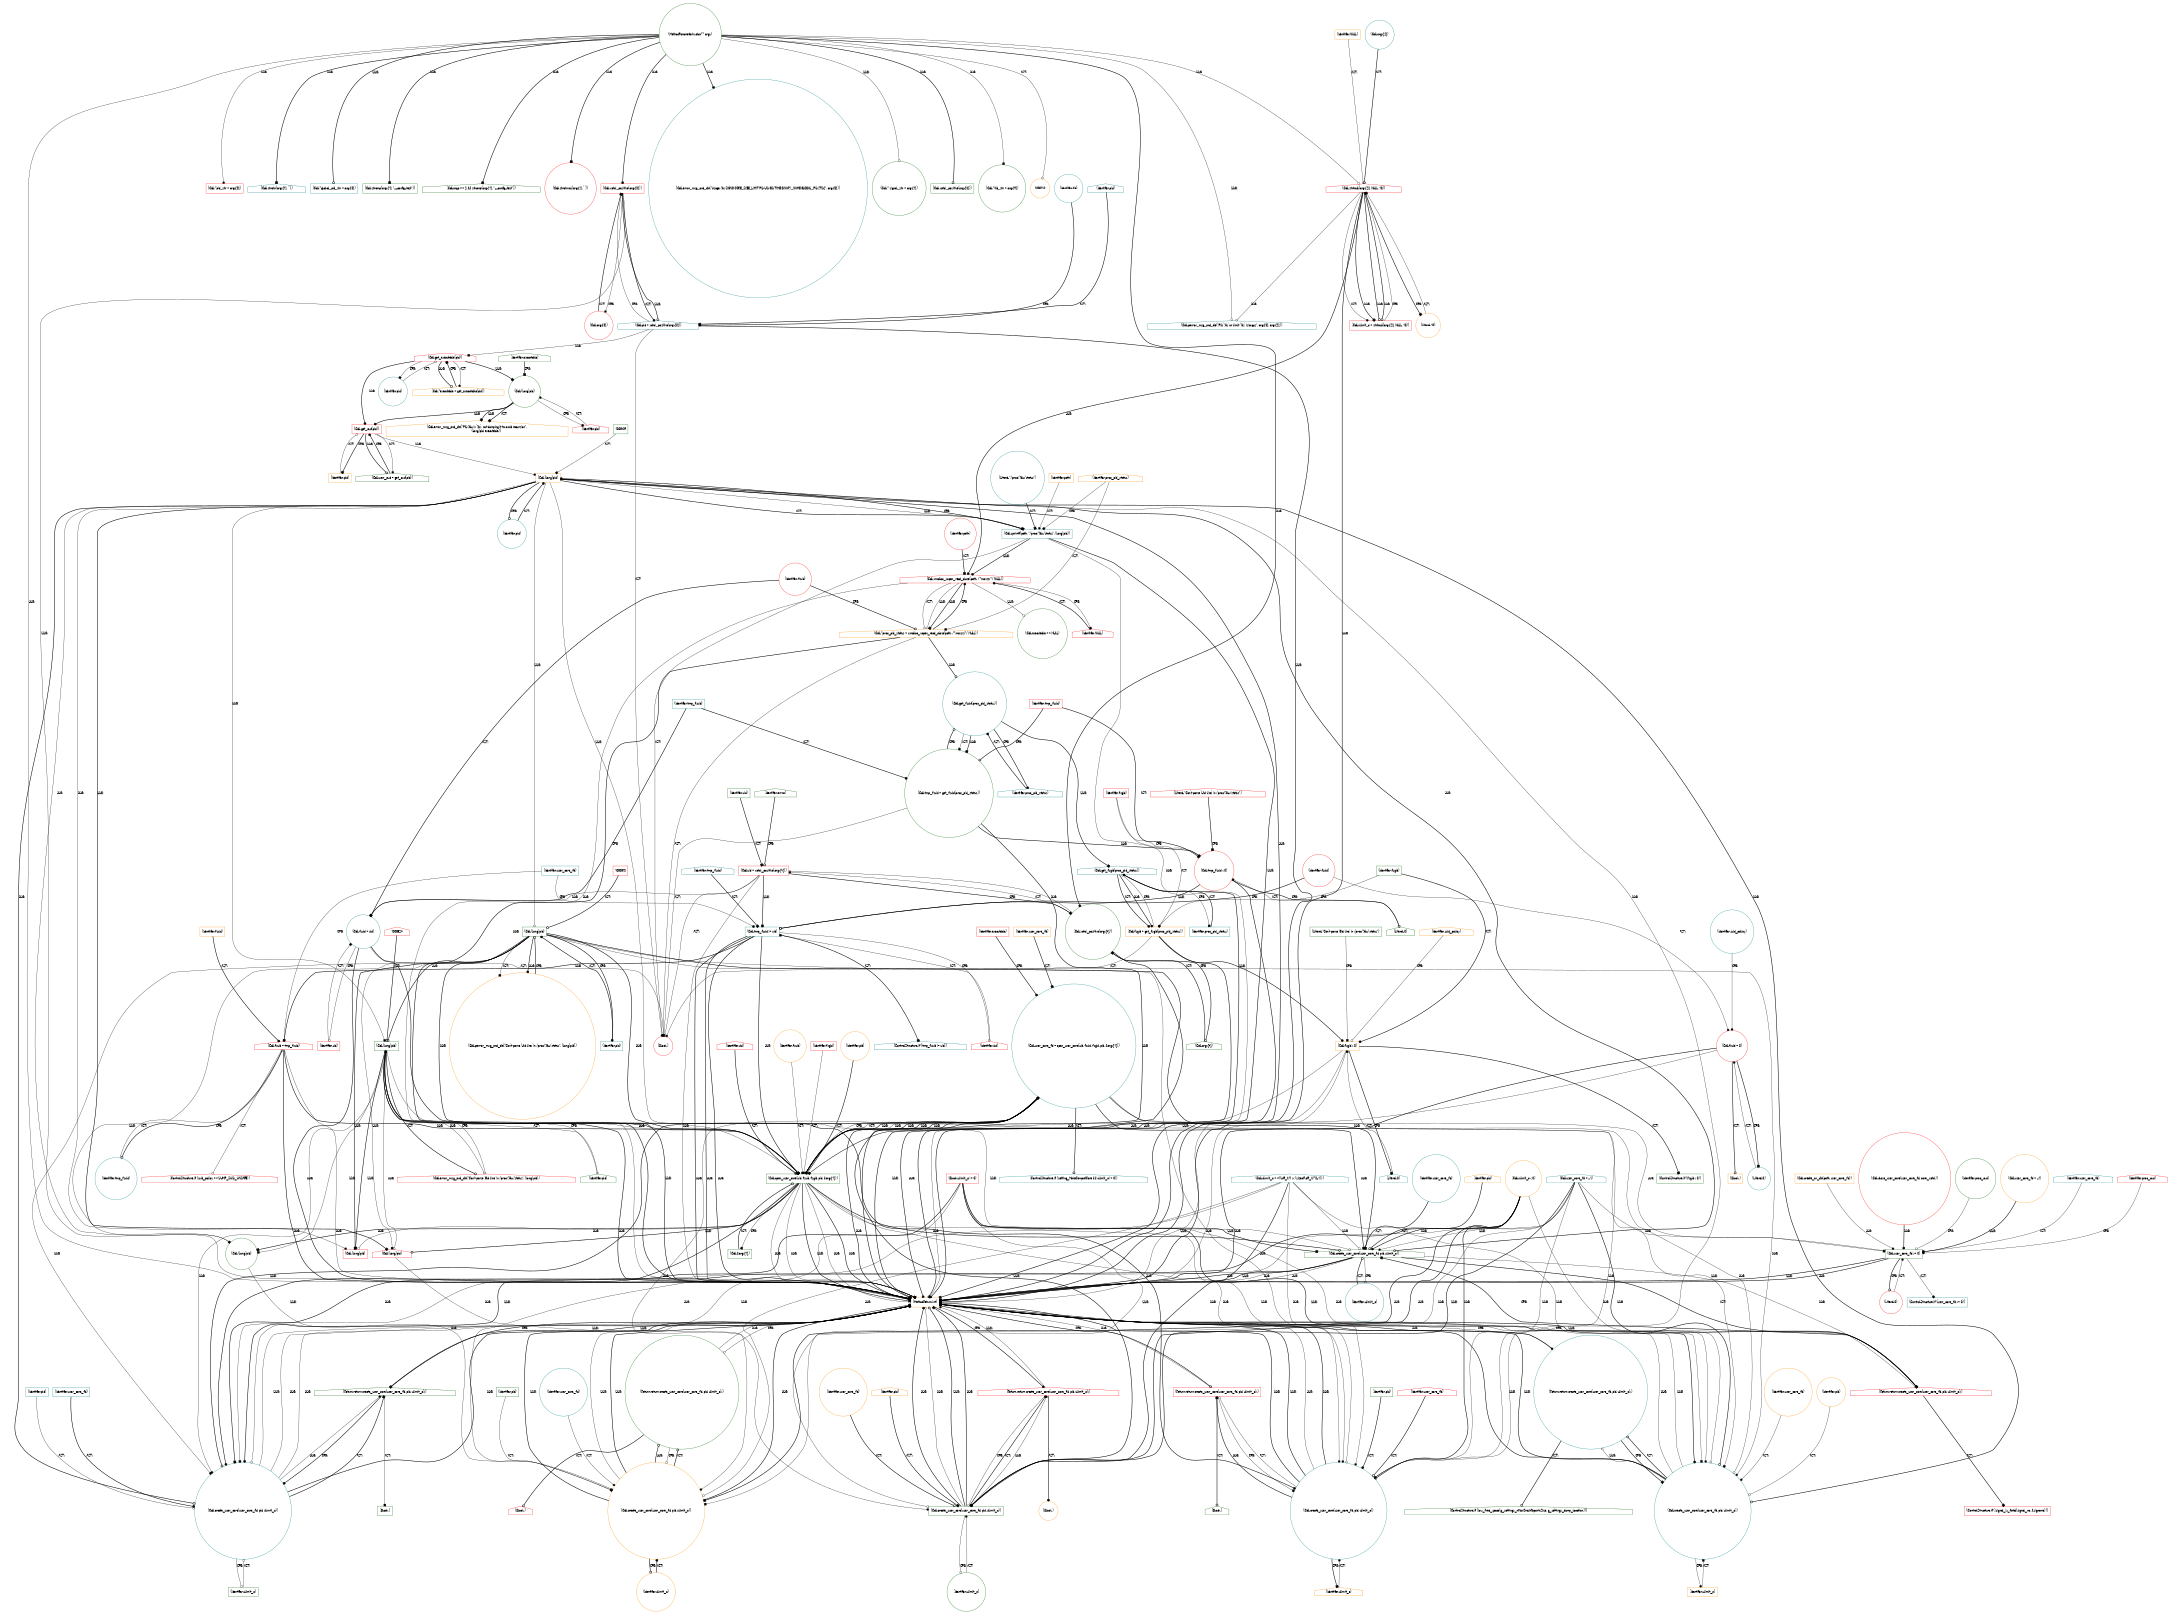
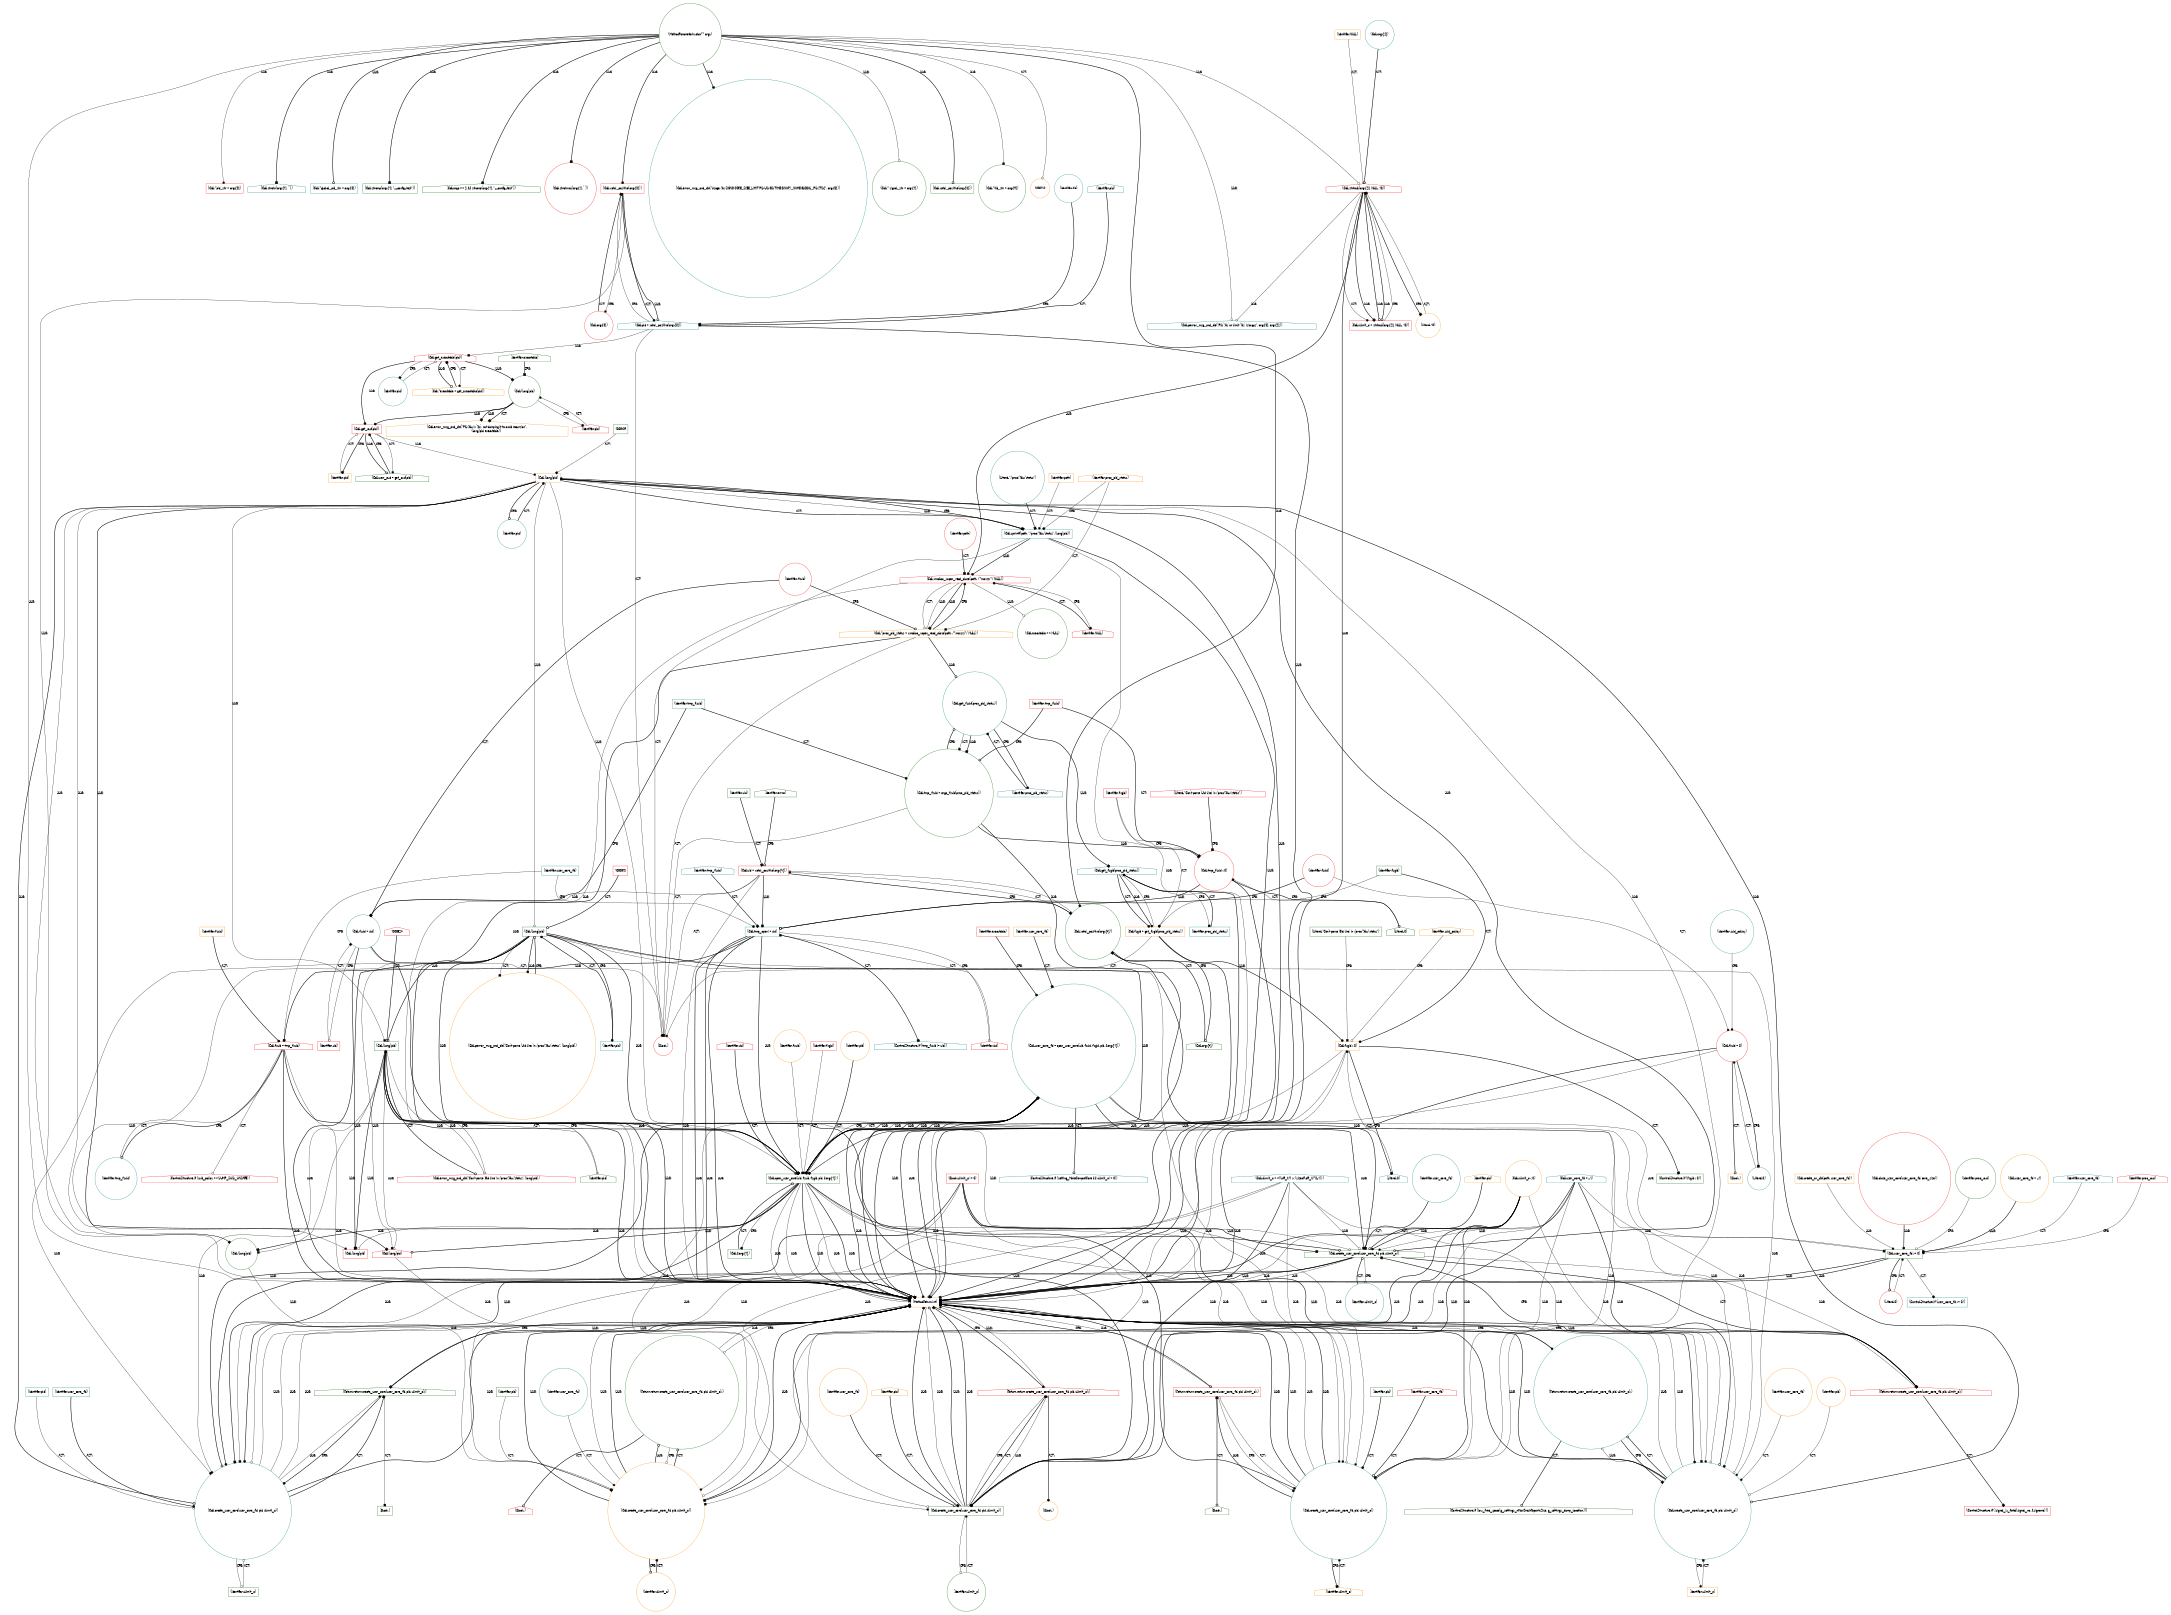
node "(Call,tmp_fsuid = get_fsuid(proc_pid_status))": label "(Call,tmp_fsuid = get_fsuid(proc_pid_status))" -> "(Call,tmp_fsuid = argc_fsuid(proc_pid_status))"
node "(Call,tmp_fsuid != uid)": label "(Call,tmp_fsuid != uid)" -> "(Call,tmp_open != uid)"
node "(Call,close_user_core(user_core_fd, core_xatoi))": label "(Call,close_user_core(user_core_fd, core_xatoi))" -> "(Call,close_user_core(user_core_fd, core_size))"
